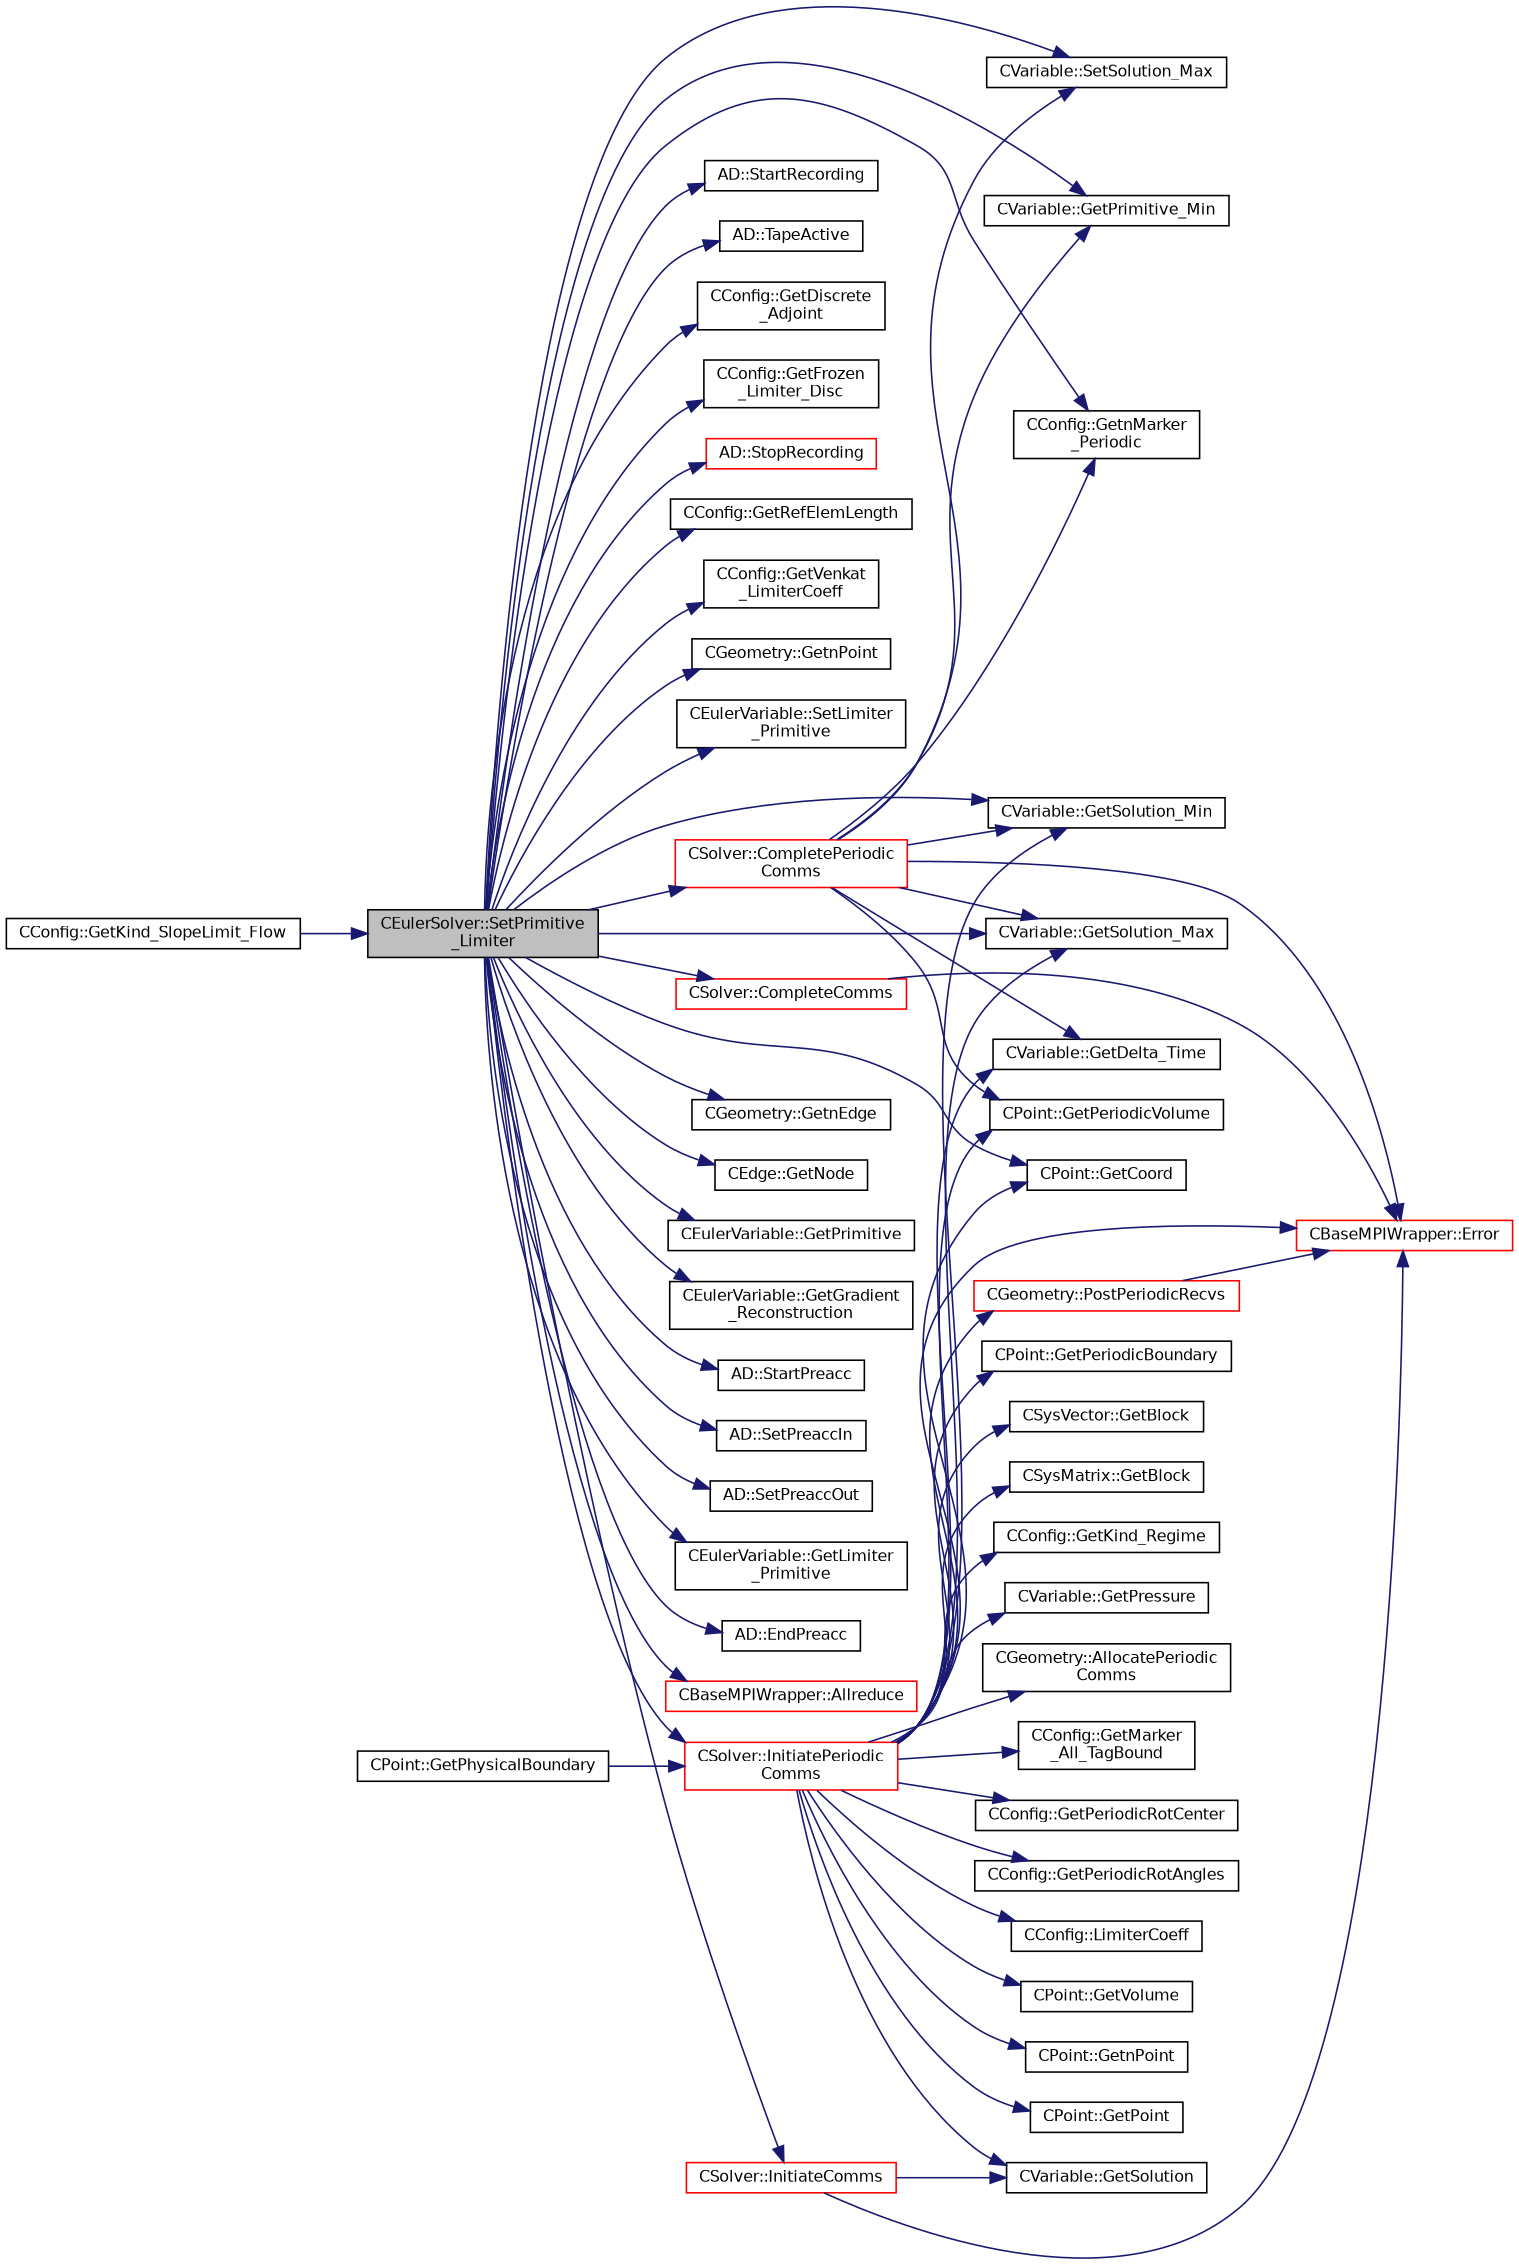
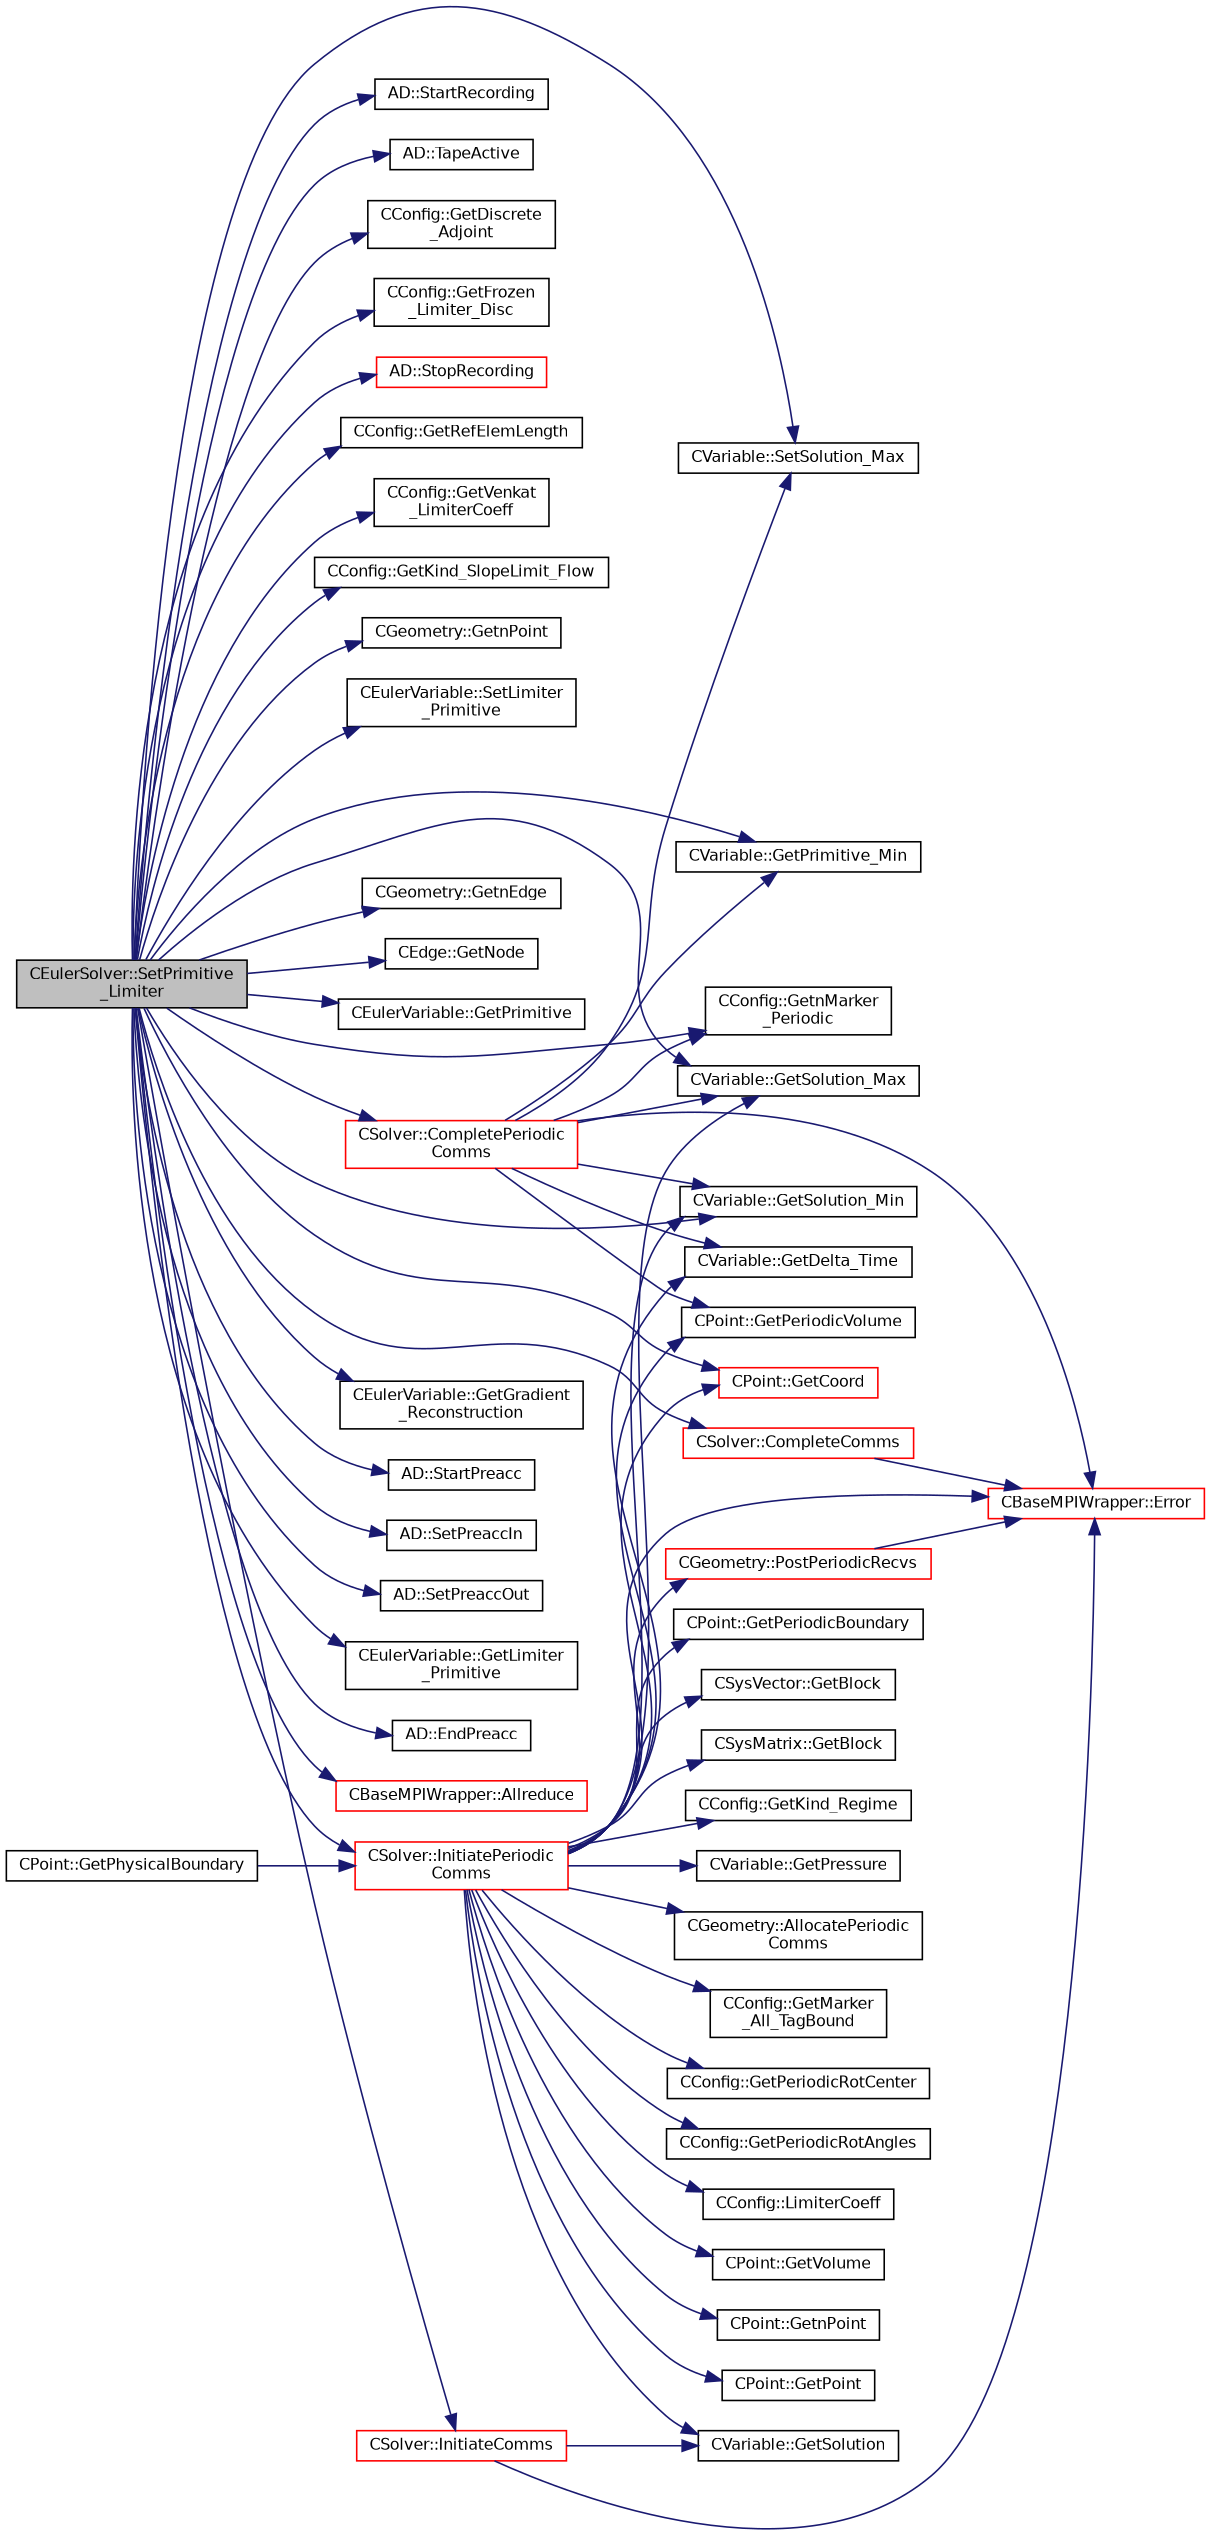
edge "CConfig::GetKind_SlopeLimit_Flow" -> "CEulerSolver::SetPrimitive _Limiter": reversed
node "CPoint::GetCoord": color black -> red
